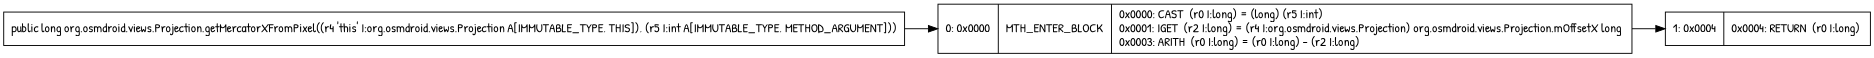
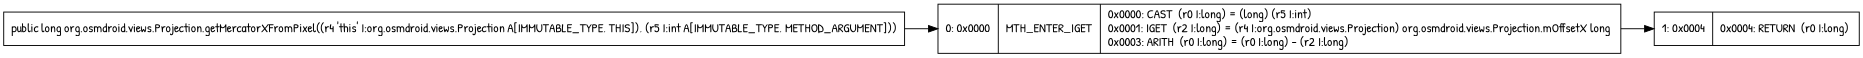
node "0: 0x0000": text "MTH_ENTER_BLOCK" -> "MTH_ENTER_IGET"
